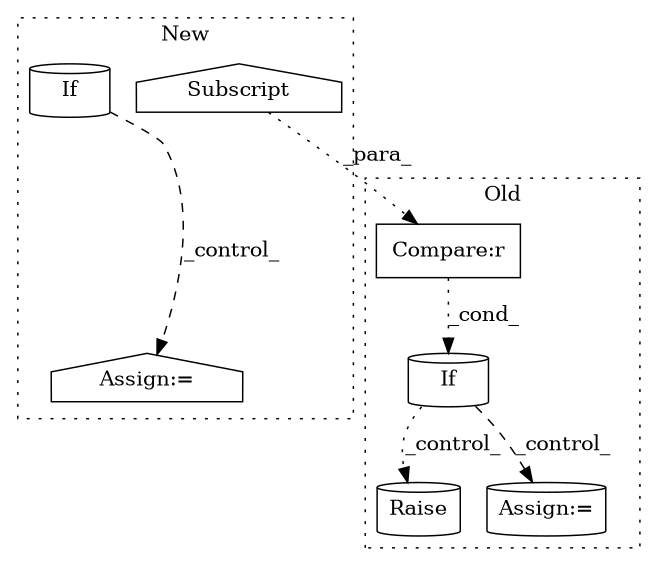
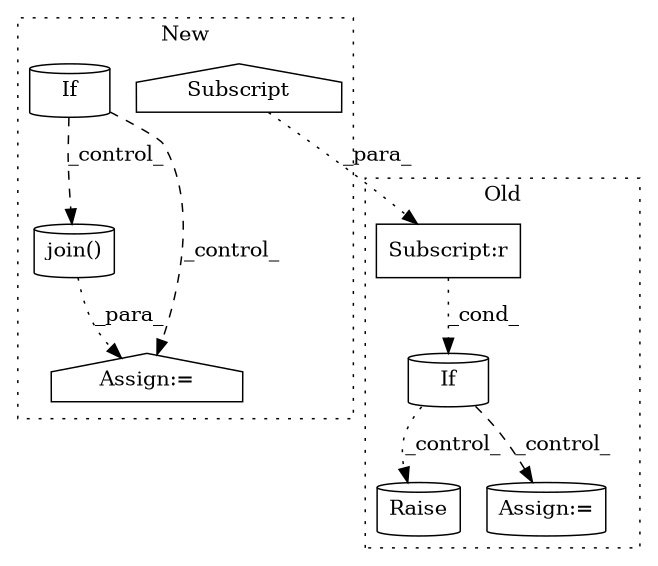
node "join()": added
node "Compare:r": label "Compare:r" -> "Subscript:r"
